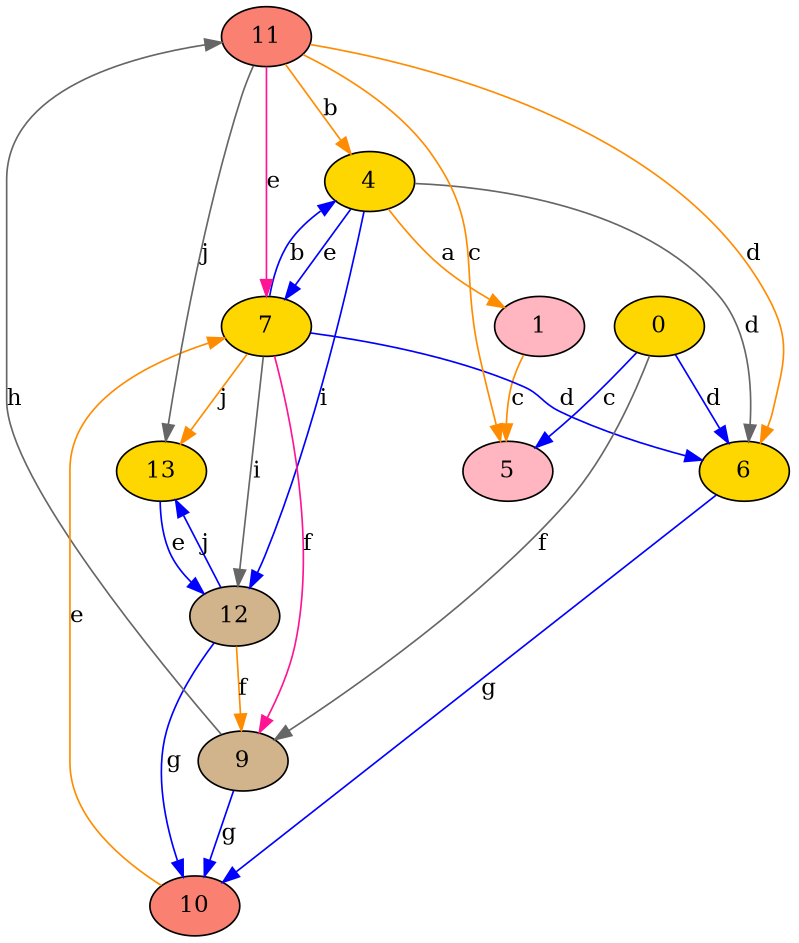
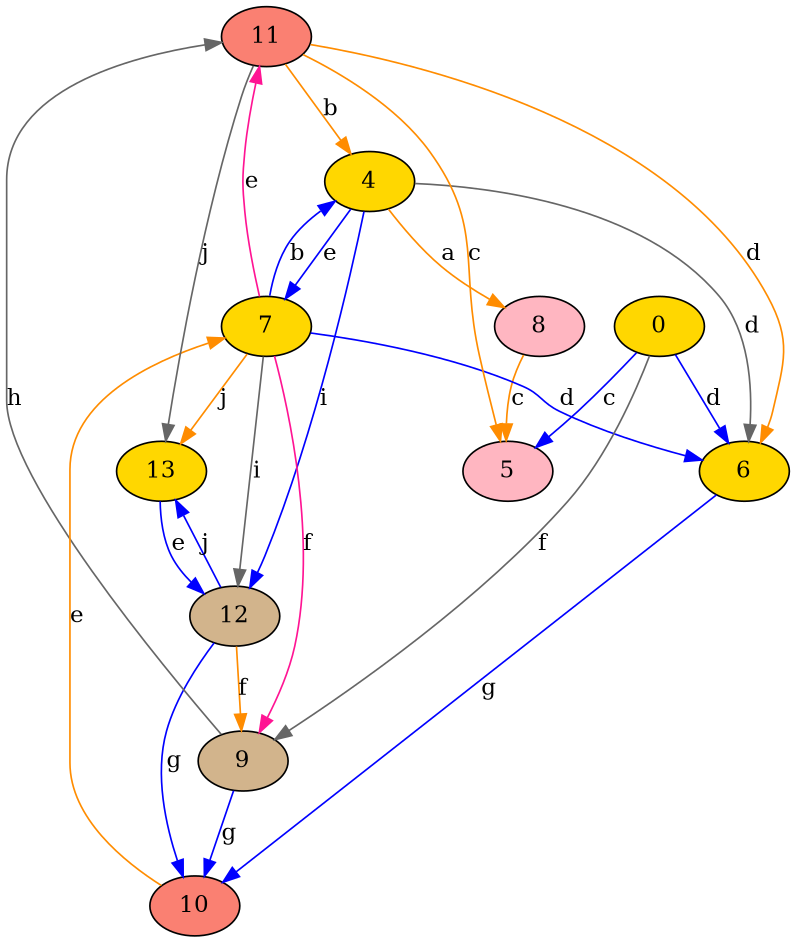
edge "11" -> "7": reversed
node "1": label "1" -> "8"
